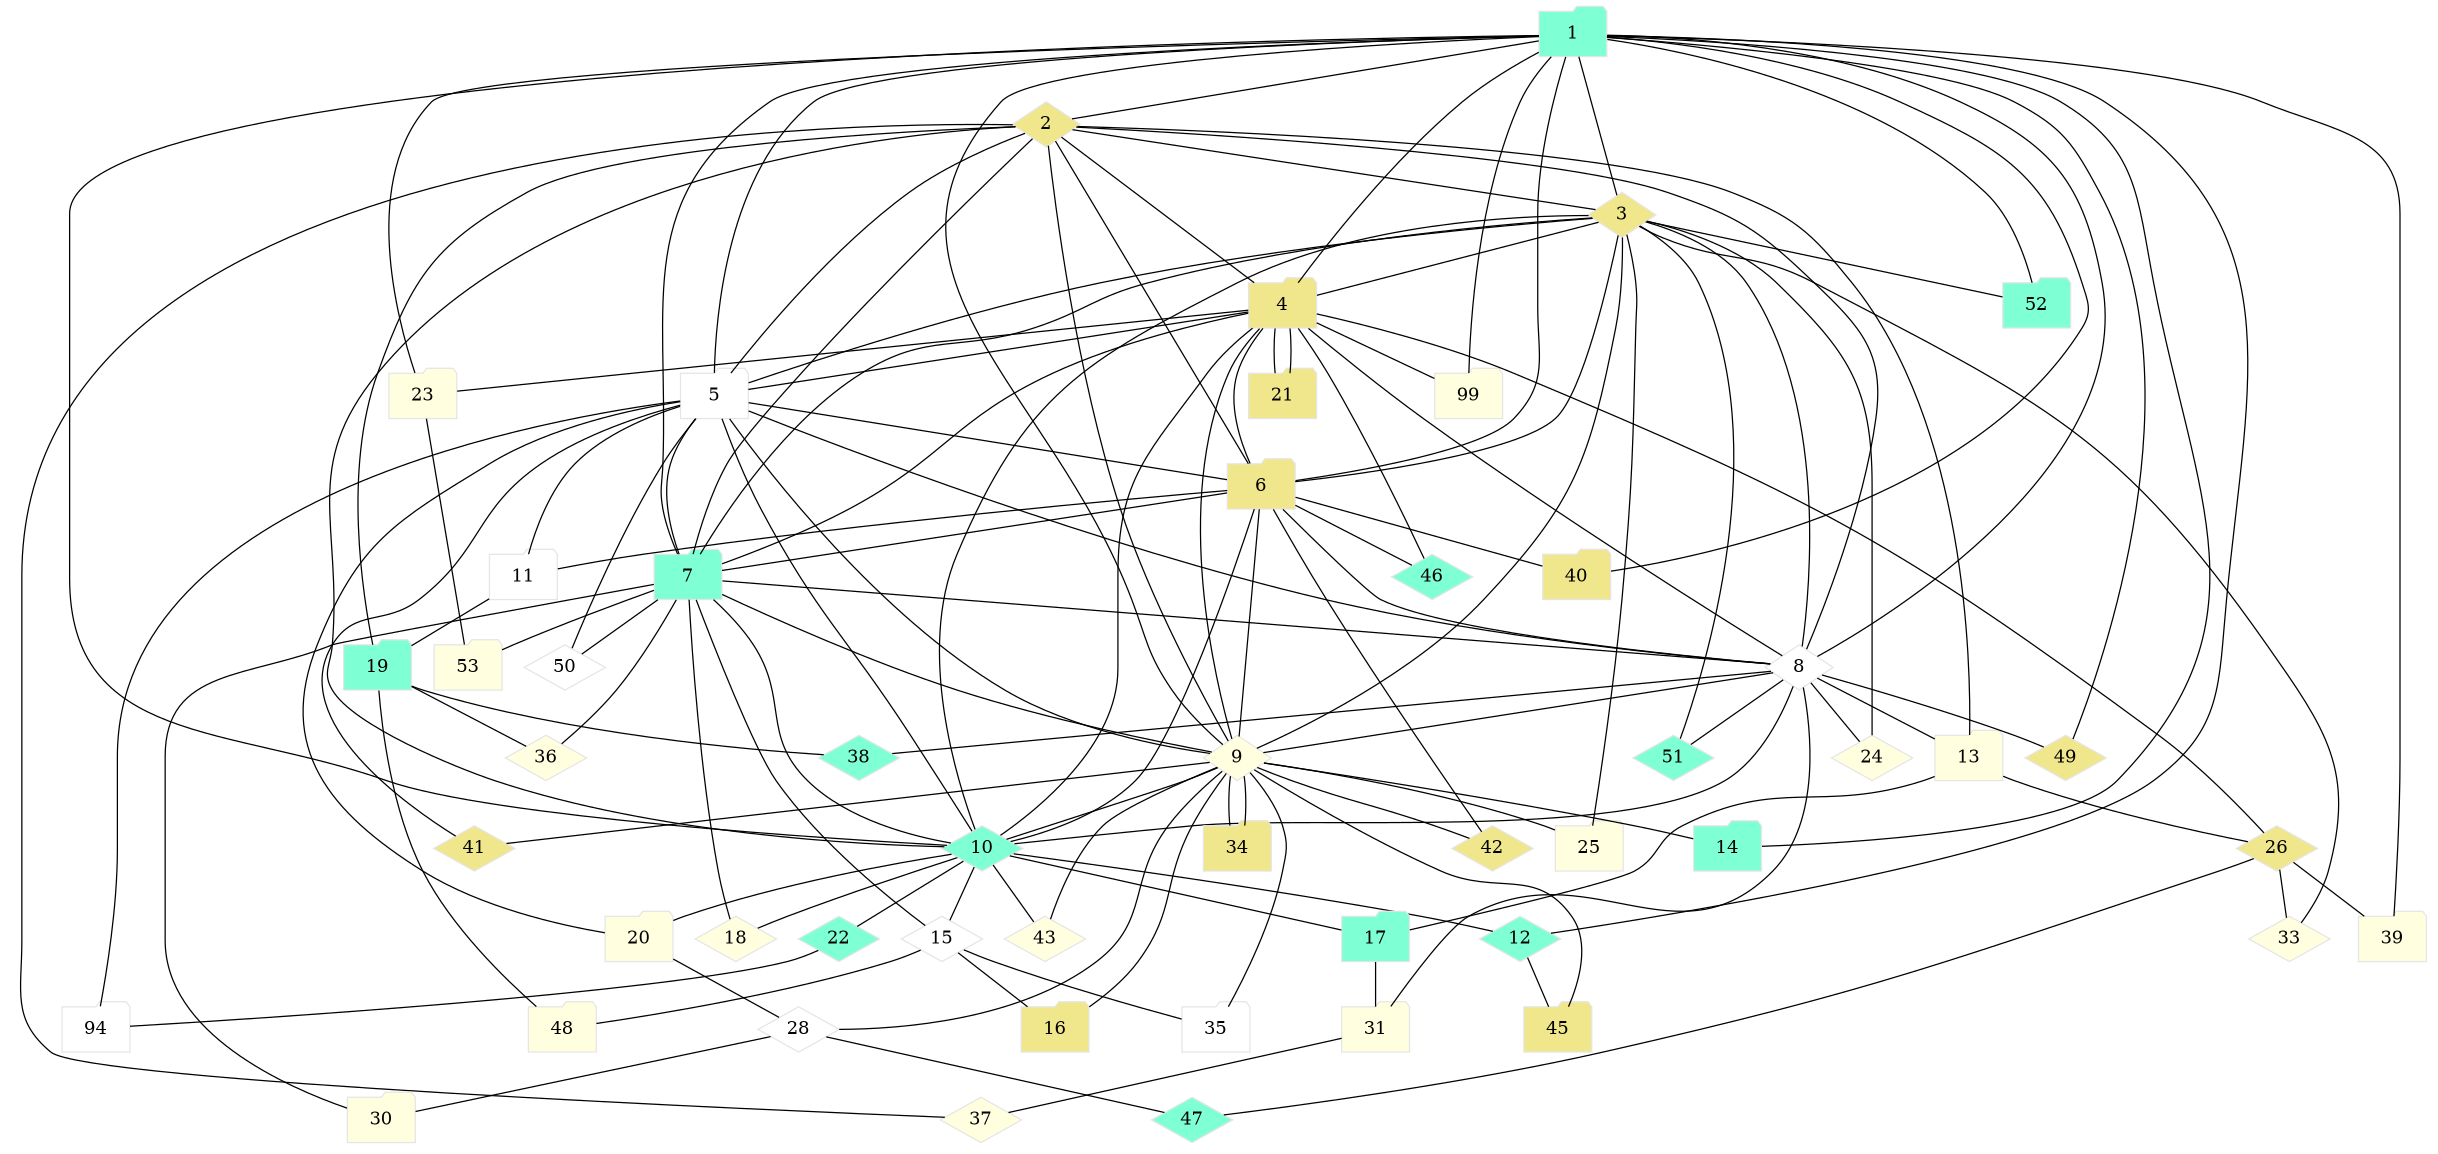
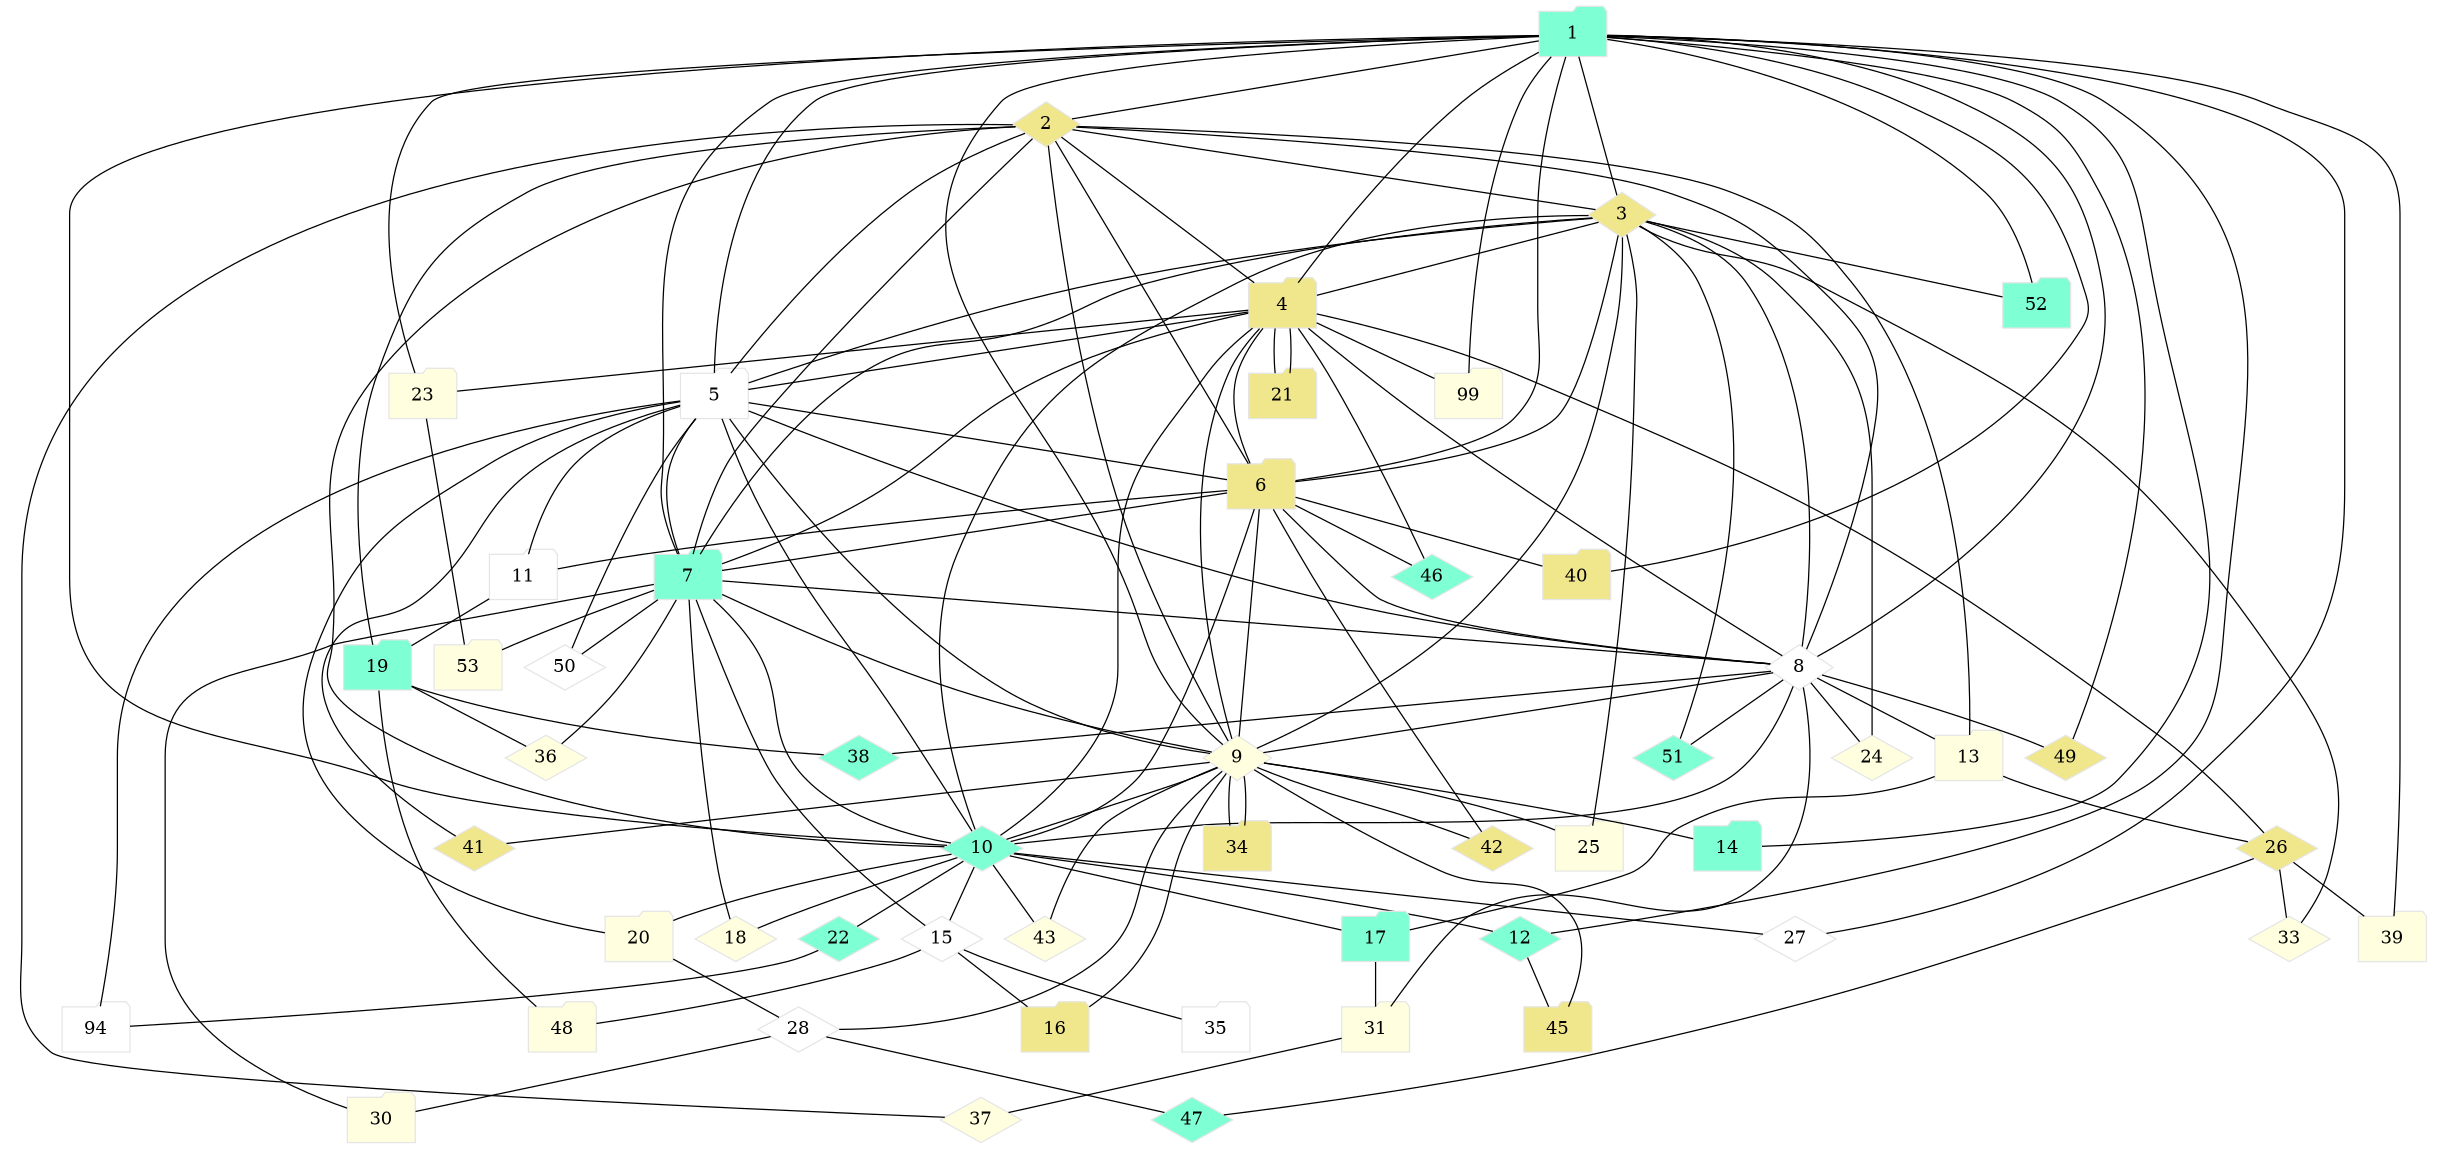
edge "9" -- "35": removed
node "27": added
